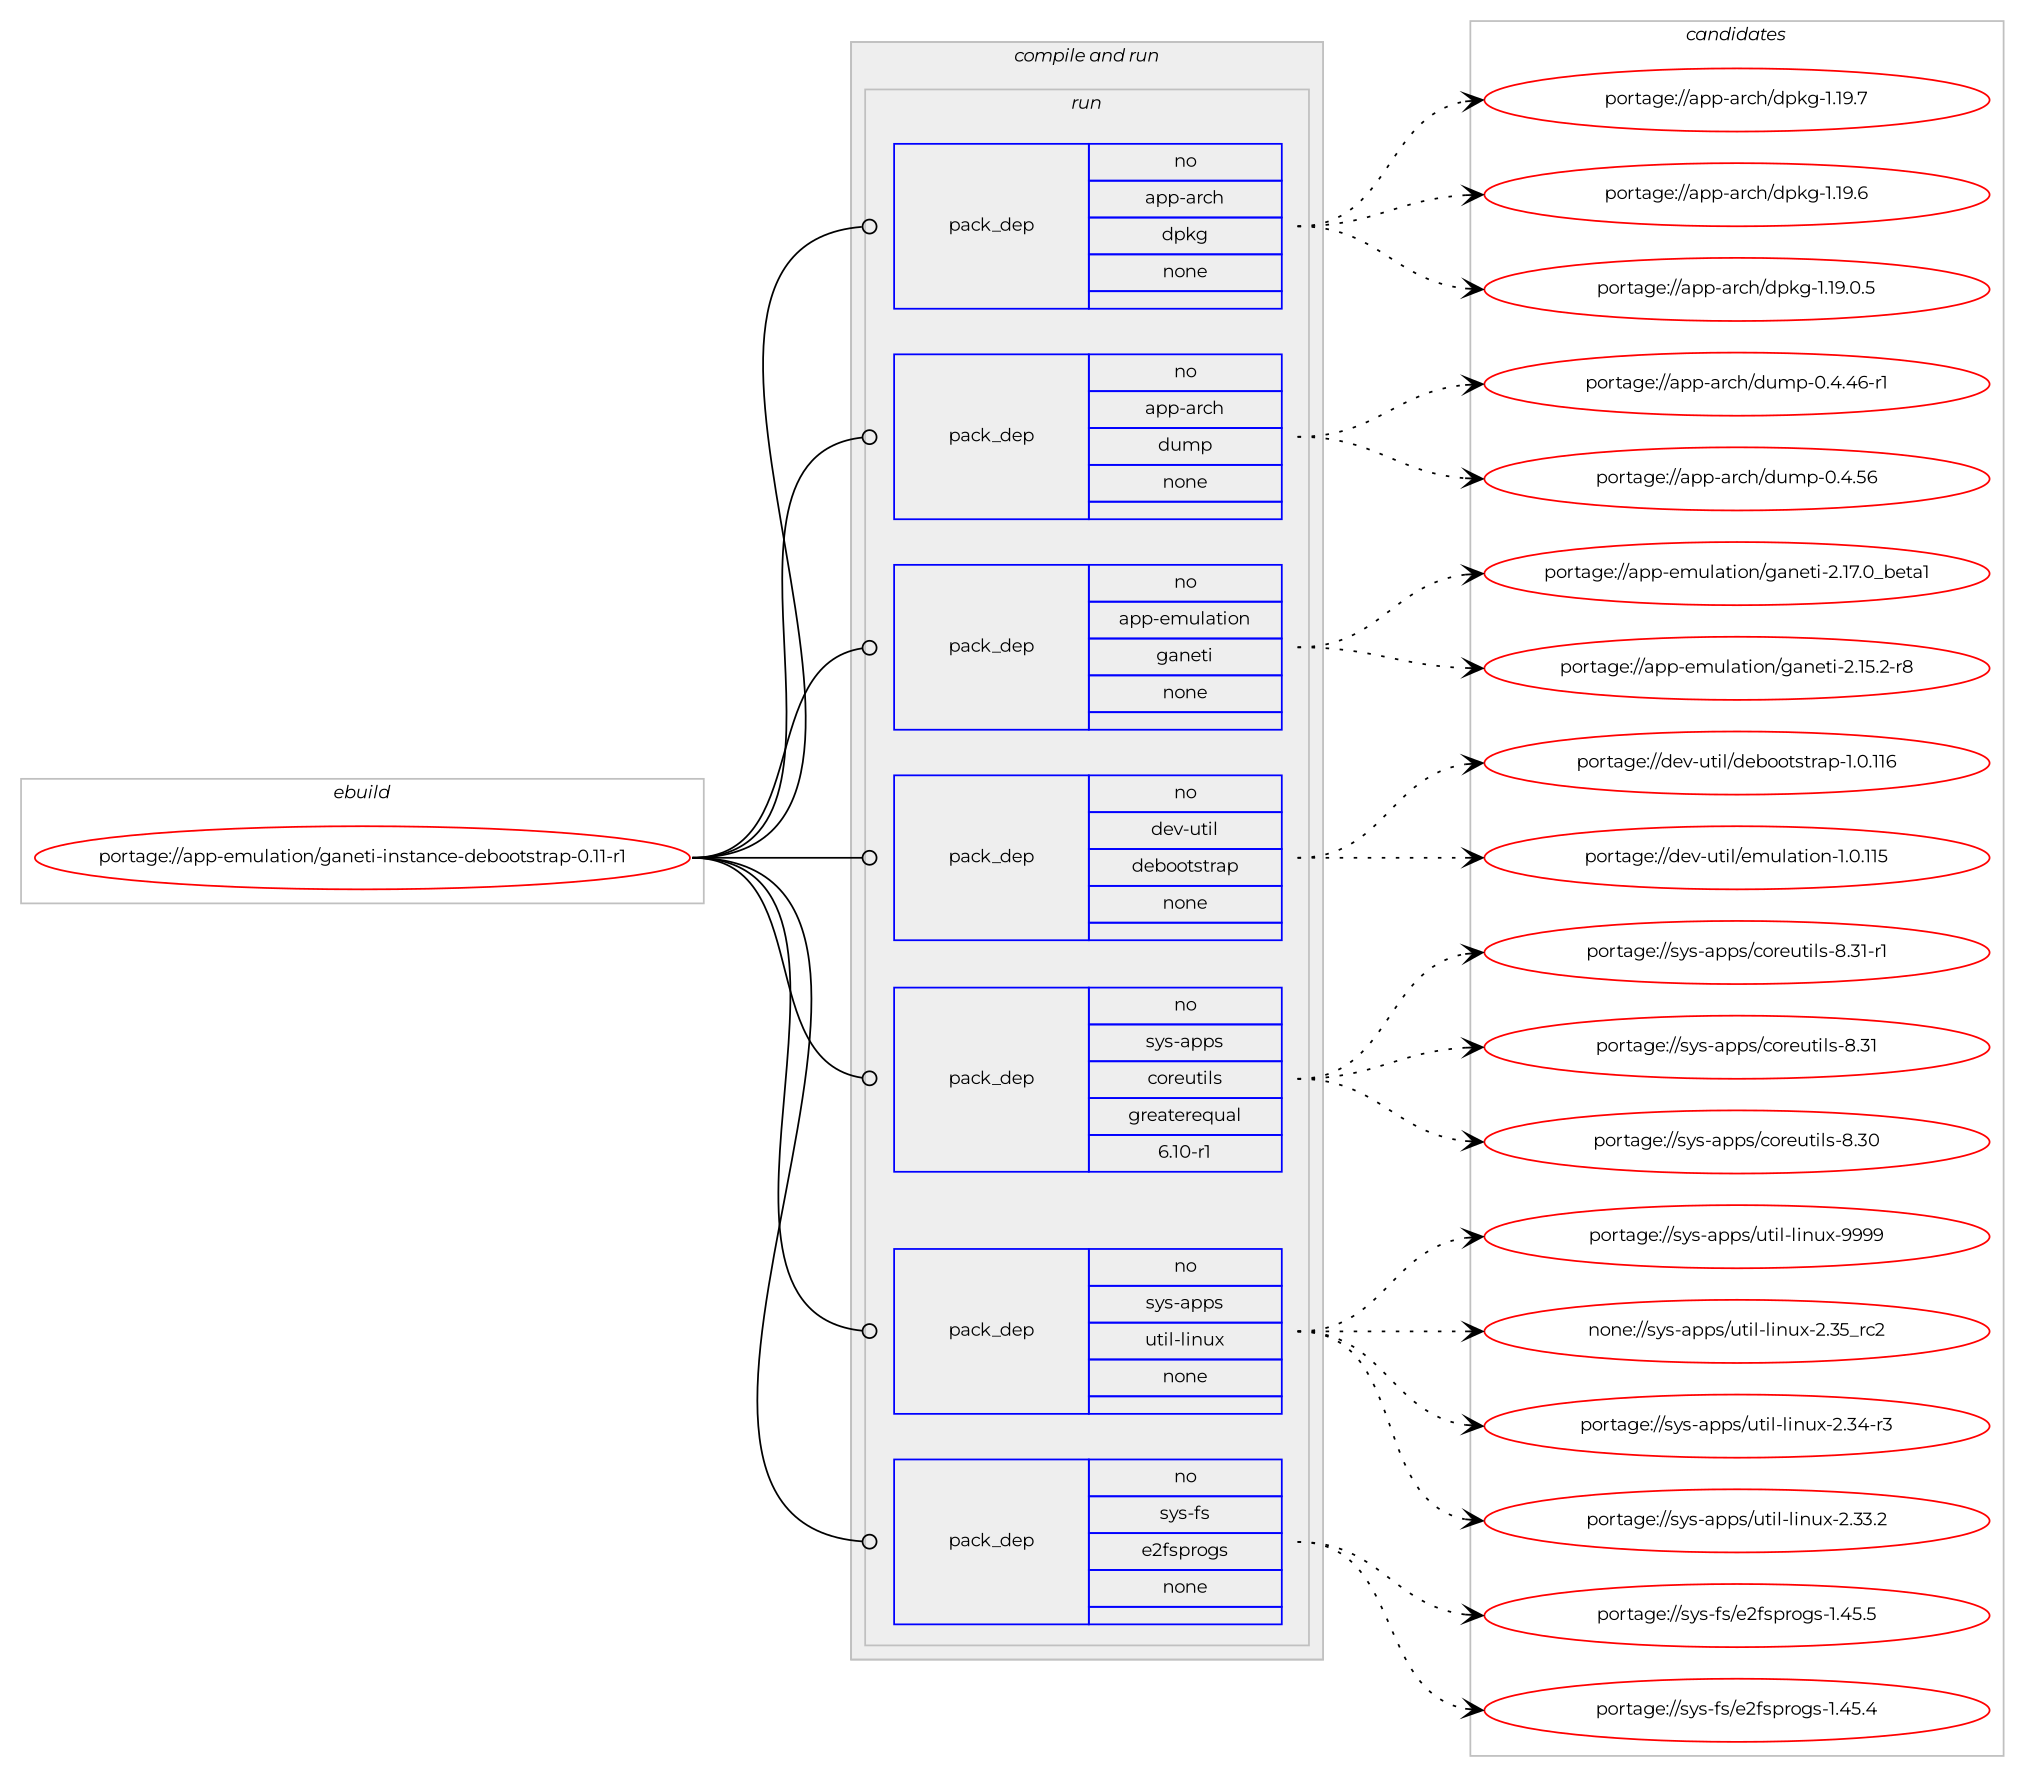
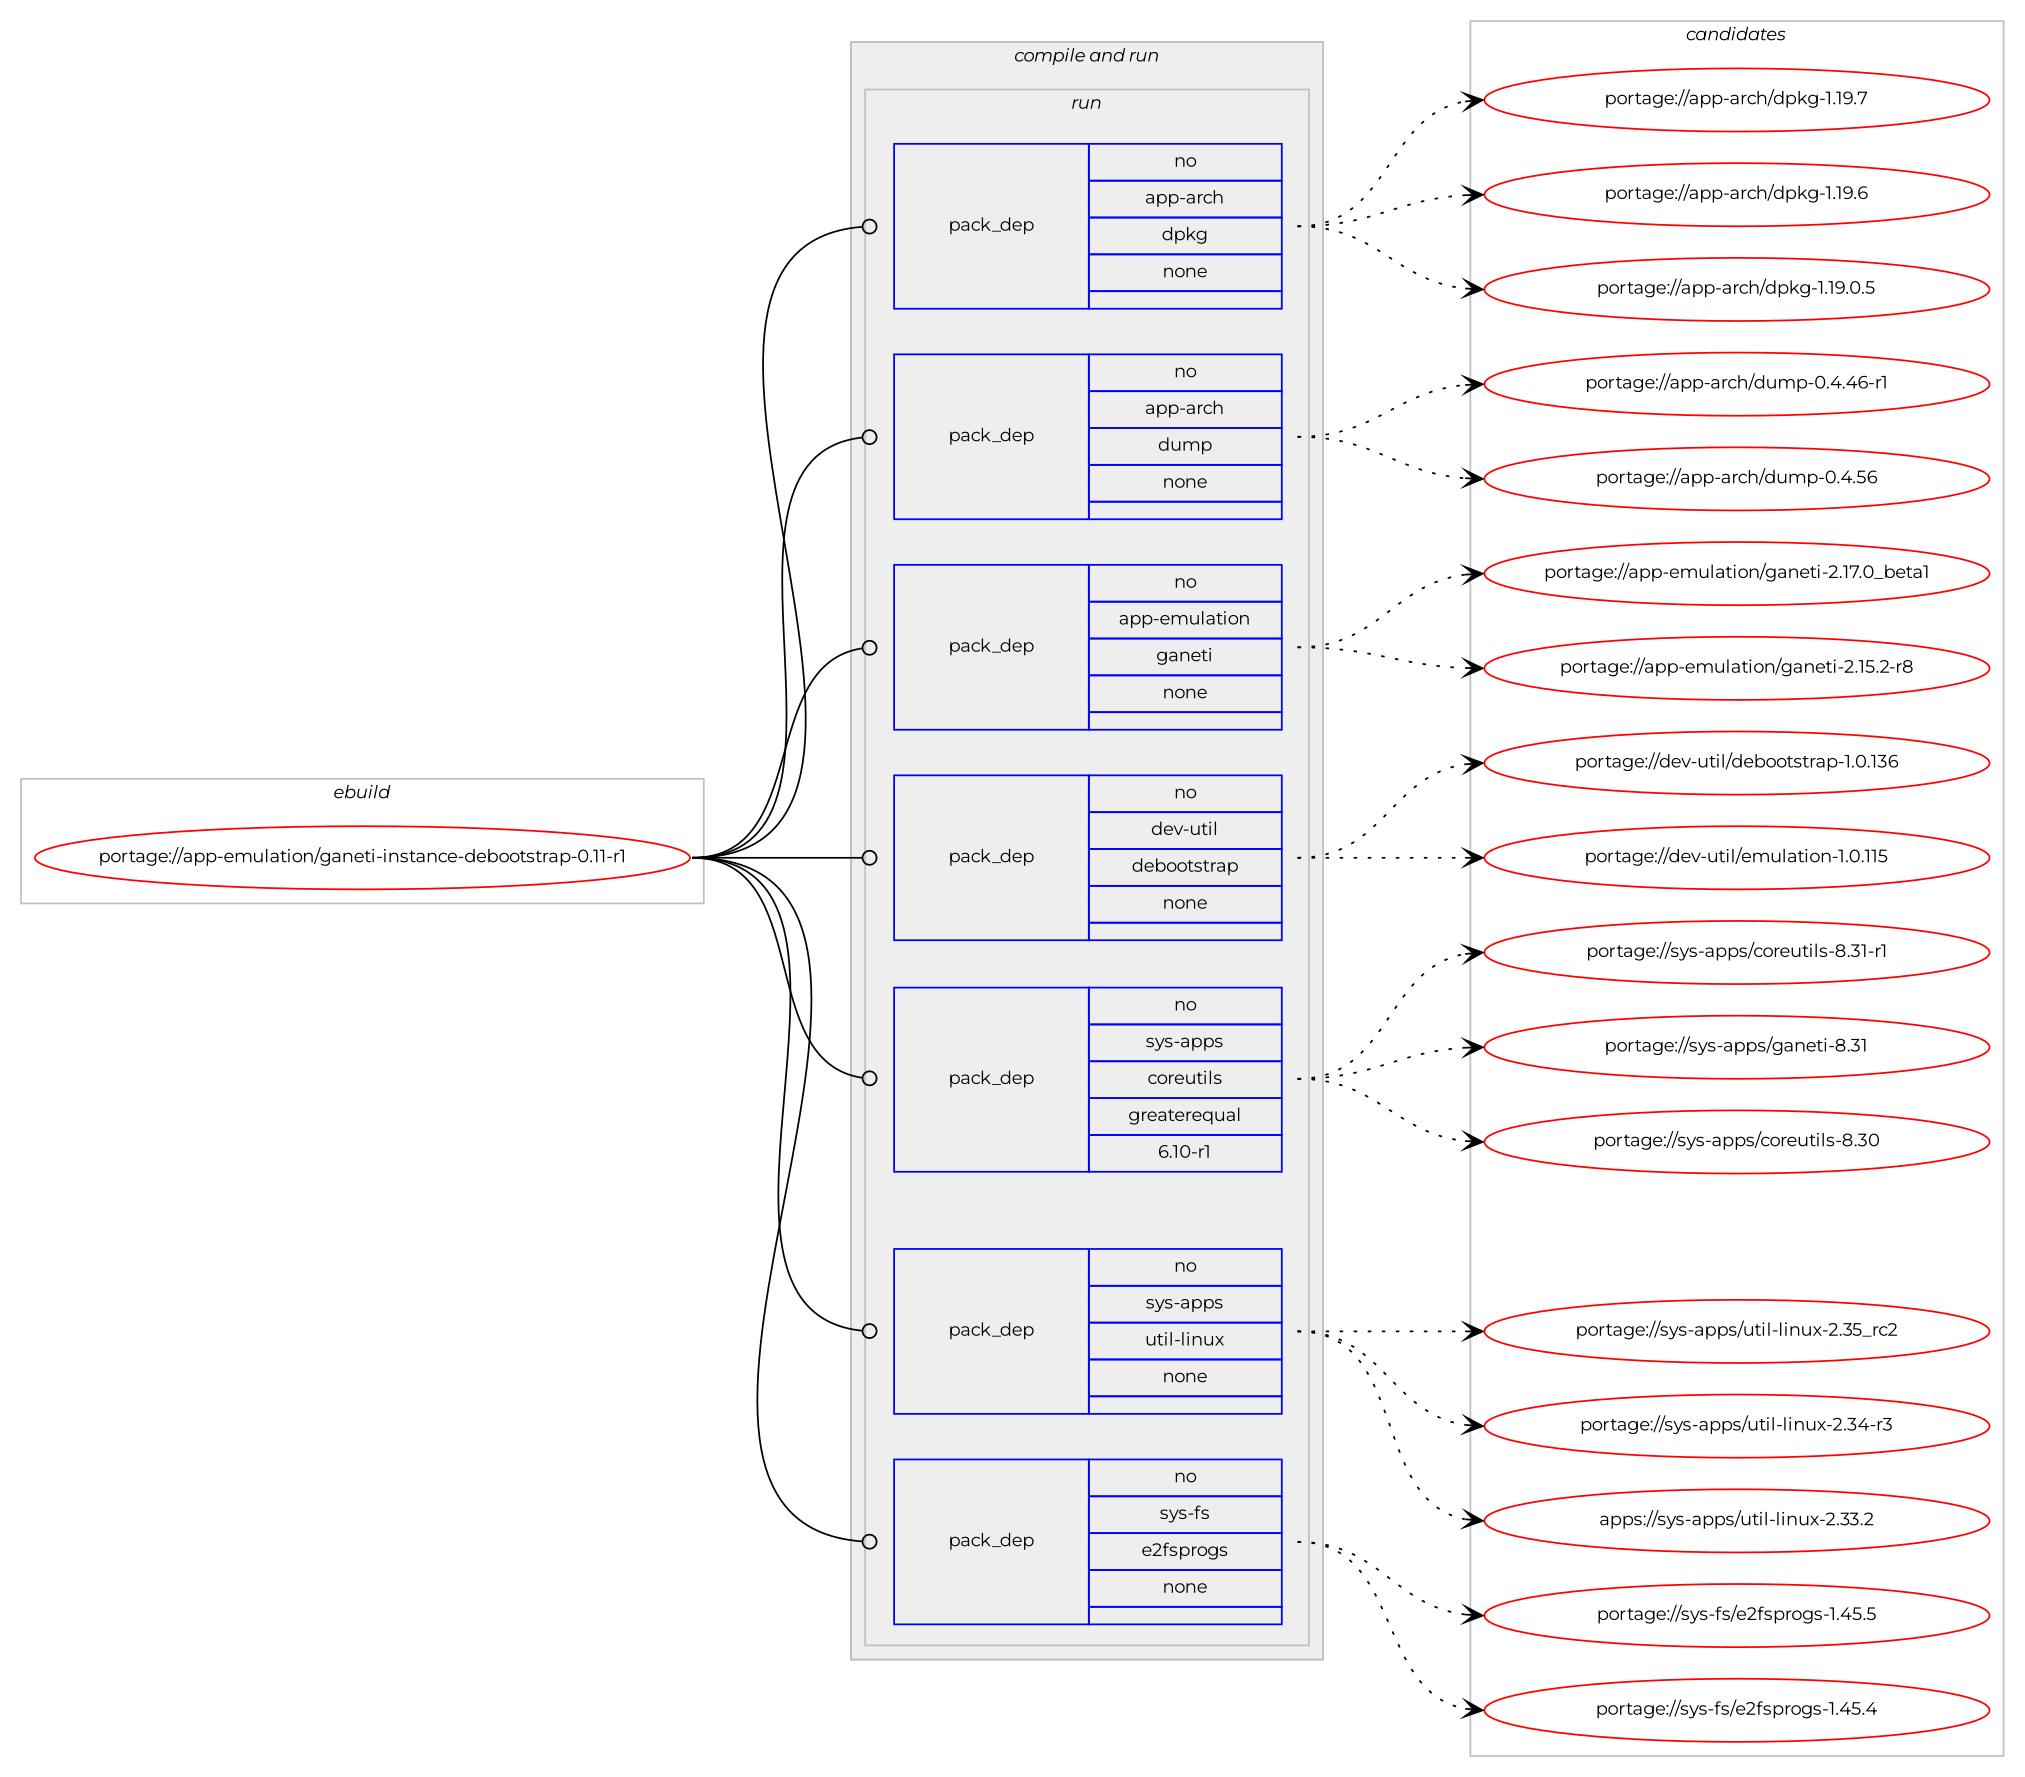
node "portage://dev-util/debootstrap-1.0.116": label "portage://dev-util/debootstrap-1.0.116" -> "portage://dev-util/debootstrap-1.0.136"
node "portage://sys-apps/coreutils-8.31": label "portage://sys-apps/coreutils-8.31" -> "portage://sys-apps/ganeti-8.31"
node "portage://sys-apps/util-linux-9999": removed
node "none://sys-apps/util-linux-2.35_rc2": label "none://sys-apps/util-linux-2.35_rc2" -> "portage://sys-apps/util-linux-2.35_rc2"
node "portage://sys-apps/util-linux-2.33.2": label "portage://sys-apps/util-linux-2.33.2" -> "apps://sys-apps/util-linux-2.33.2"
